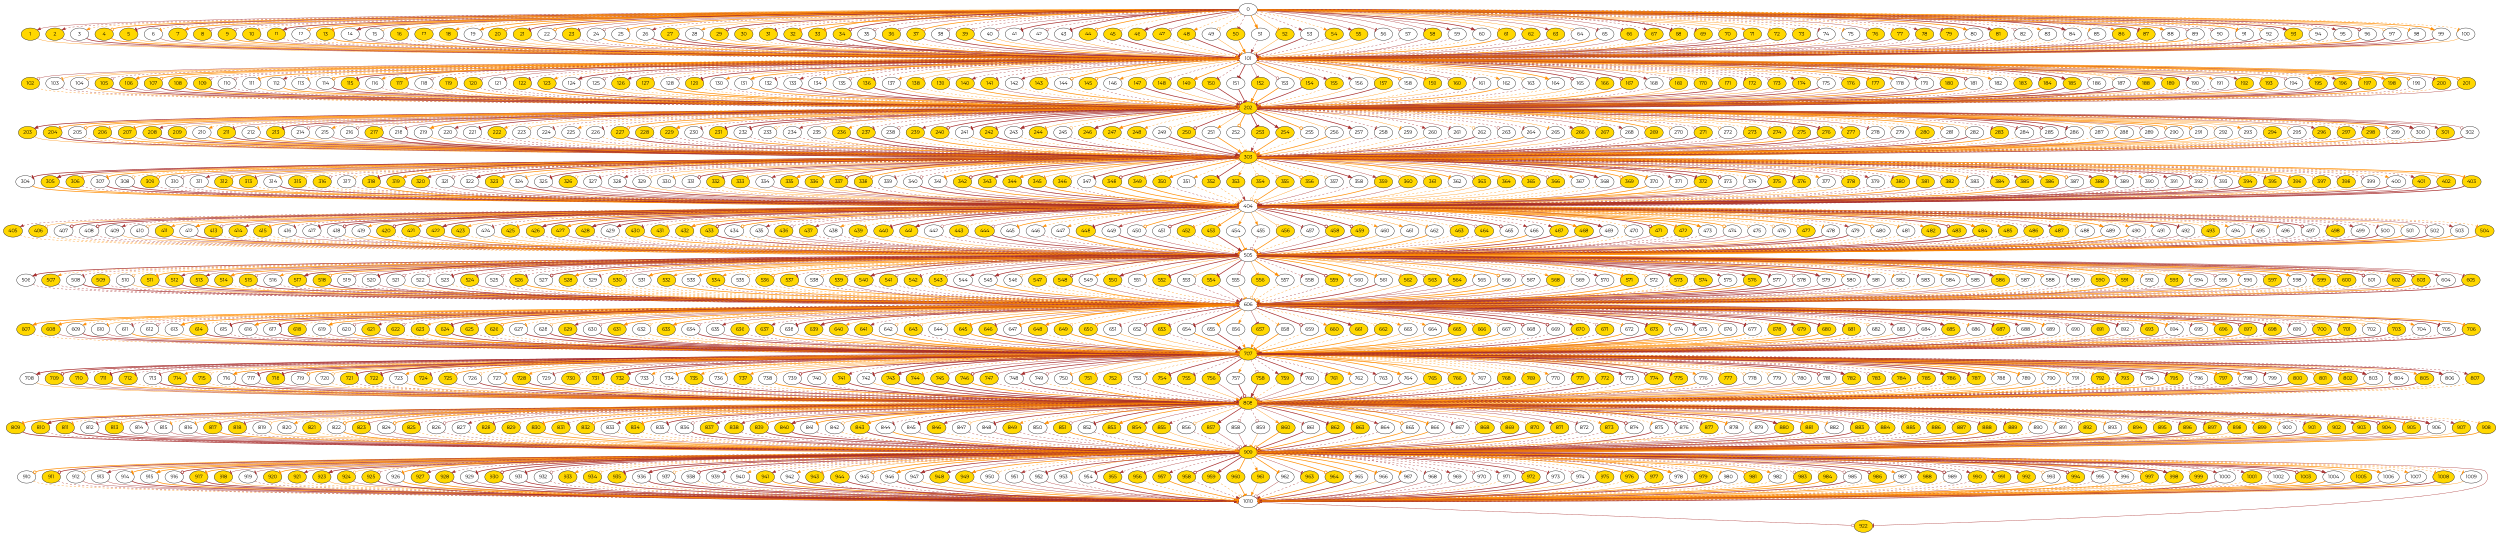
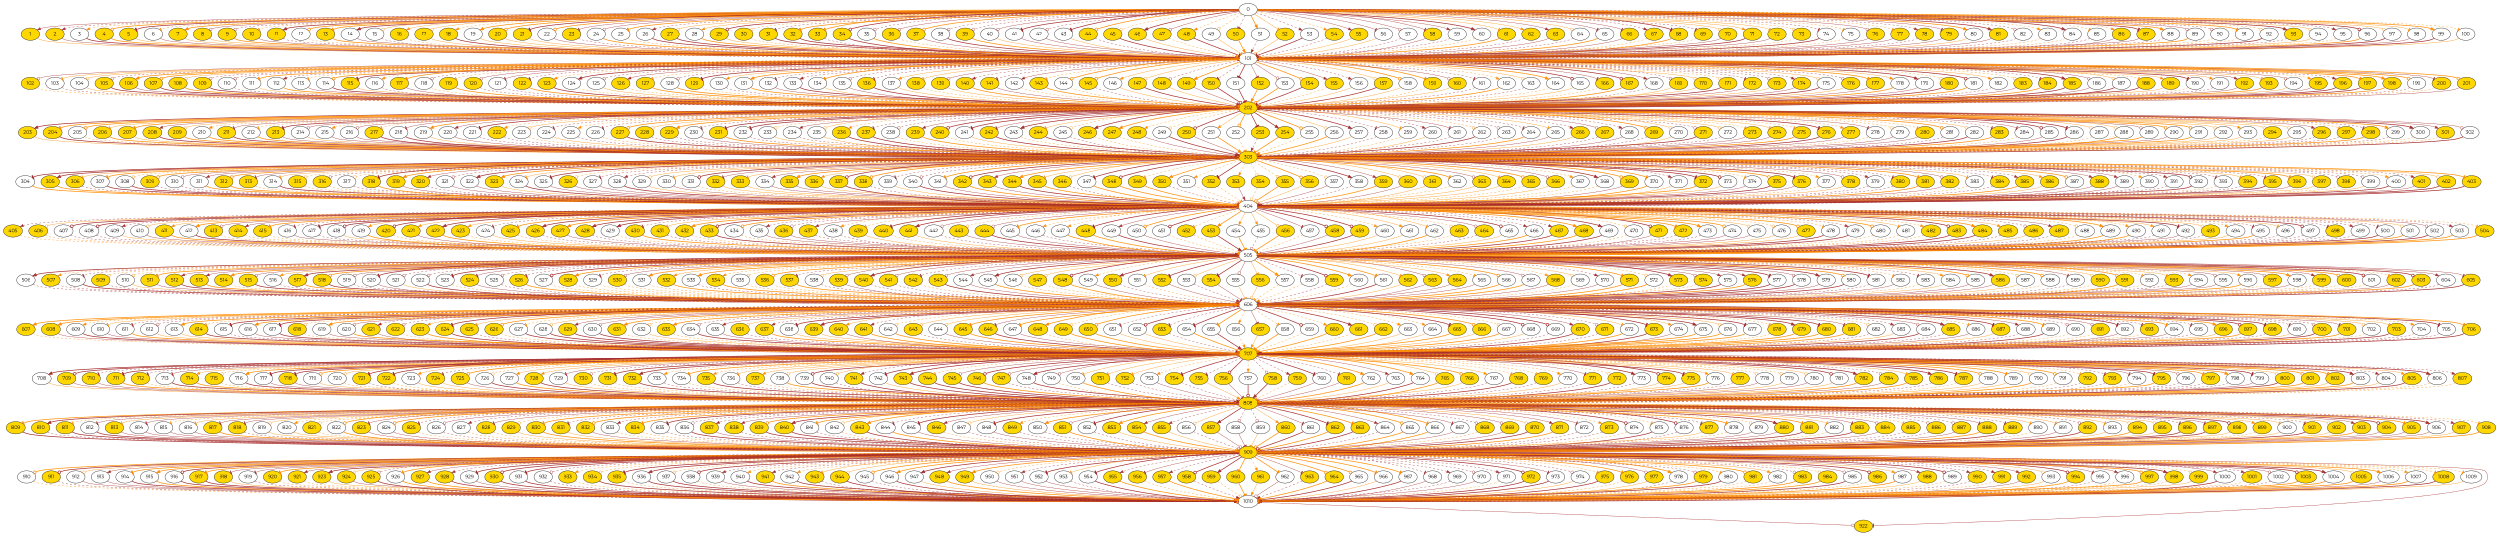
edge "394" -> "404": style bold -> dashed
node "783": removed
